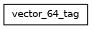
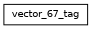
node "vector_64_tag": label "vector_64_tag" -> "vector_67_tag"
